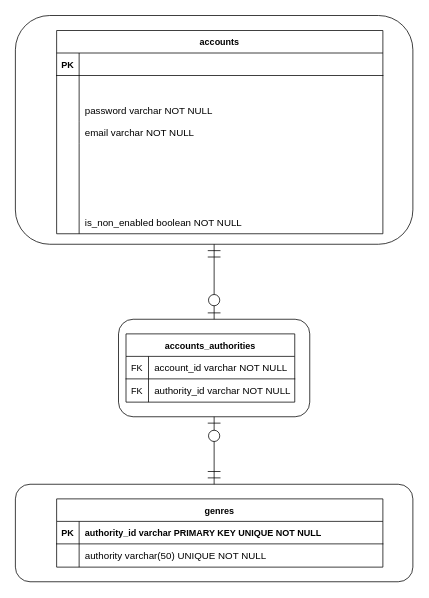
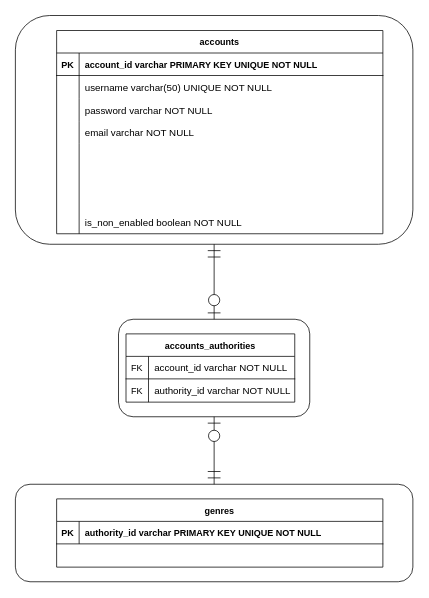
node "account_id varchar PRIMARY KEY UNIQUE NOT NULL": added
node "username varchar(50) UNIQUE NOT NULL": added
node "authority varchar(50) UNIQUE NOT NULL": removed
